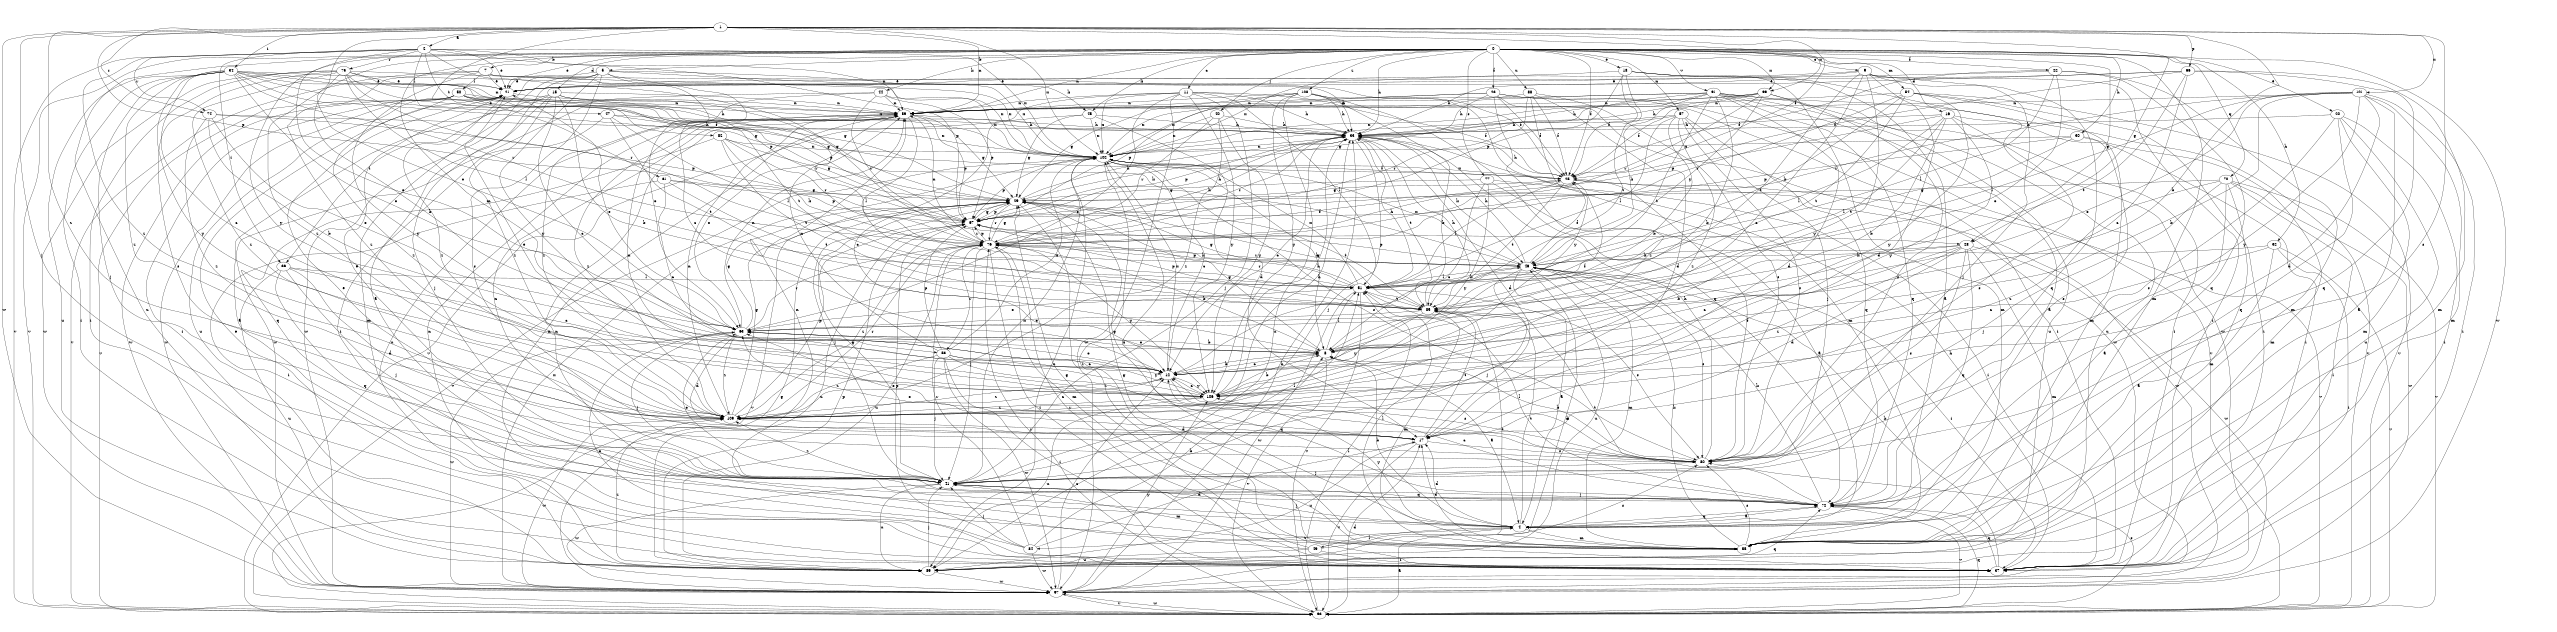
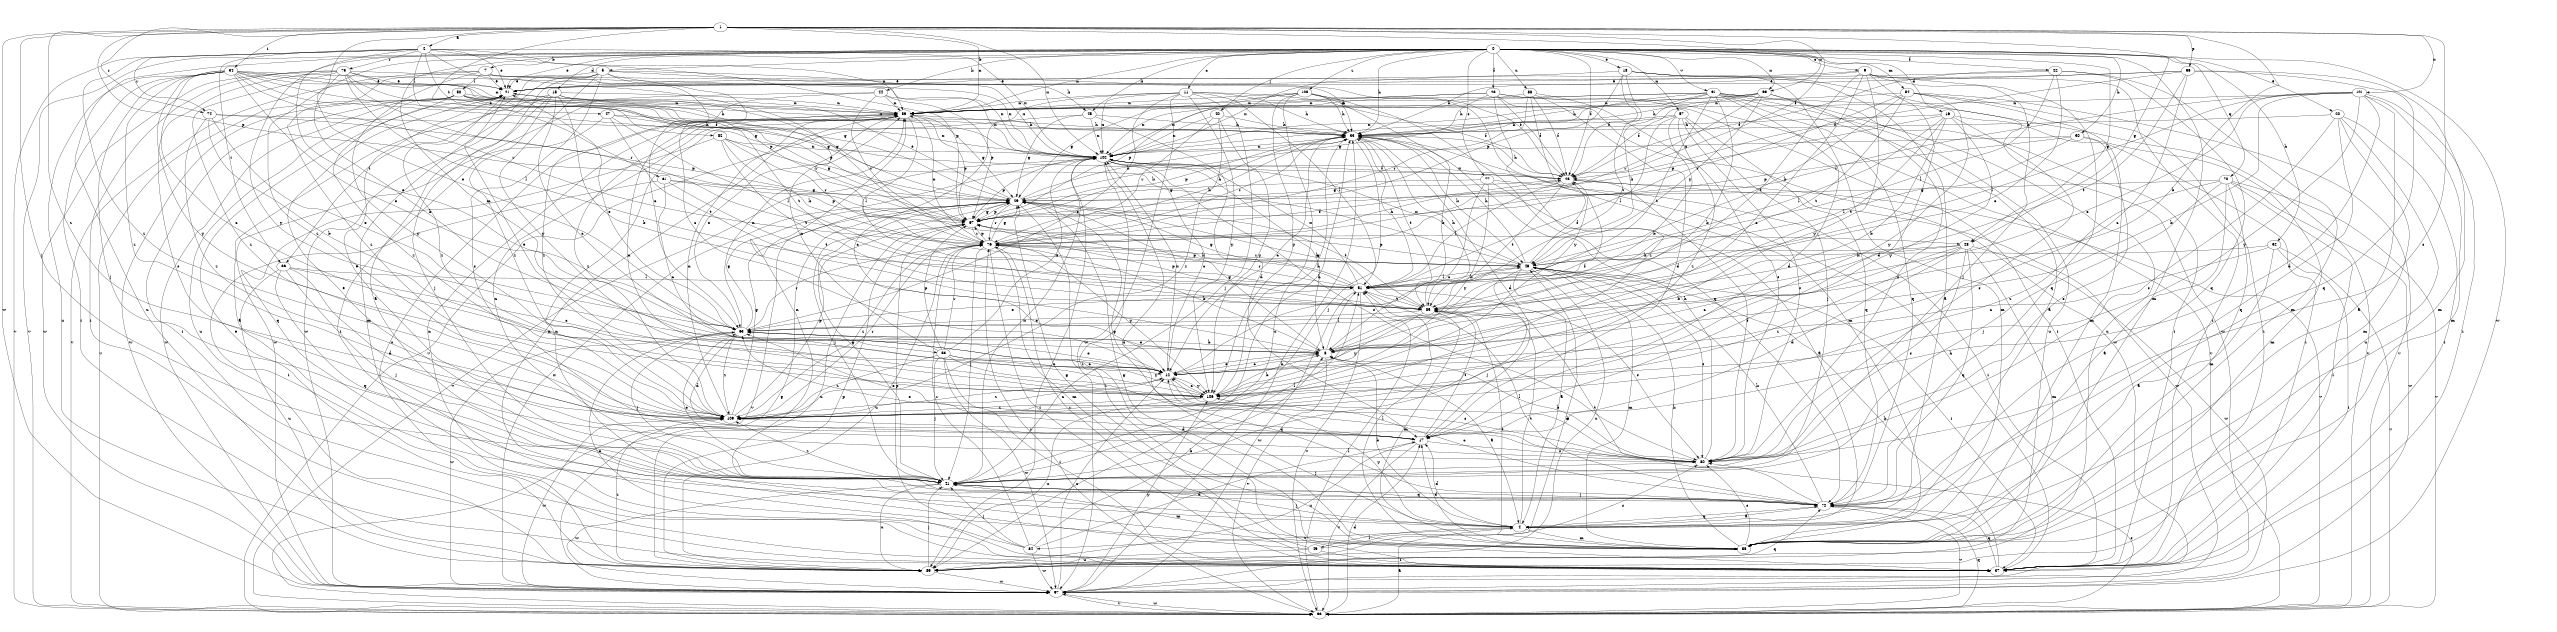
edge "29" -> "21": added, label "e"
edge "76" -> "53": reversed
edge "12" -> "8": label "b" -> "o"
